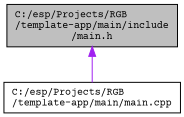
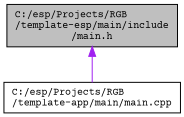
node "C:/esp/Projects/RGB /template-app/main/include /main.h": label "C:/esp/Projects/RGB /template-app/main/include /main.h" -> "C:/esp/Projects/RGB /template-esp/main/include /main.h"
